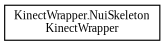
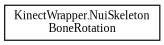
node "KinectWrapper.NuiSkeleton KinectWrapper": label "KinectWrapper.NuiSkeleton KinectWrapper" -> "KinectWrapper.NuiSkeleton BoneRotation"
